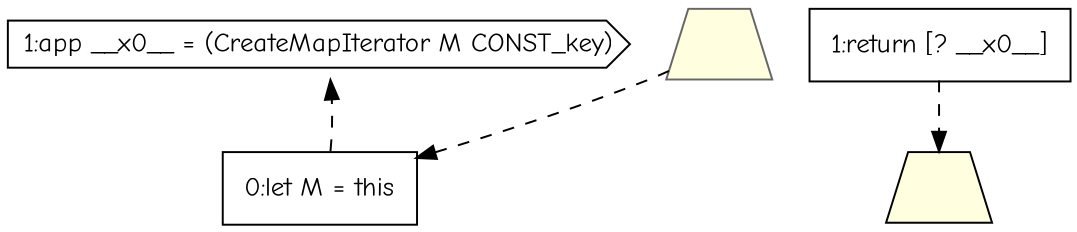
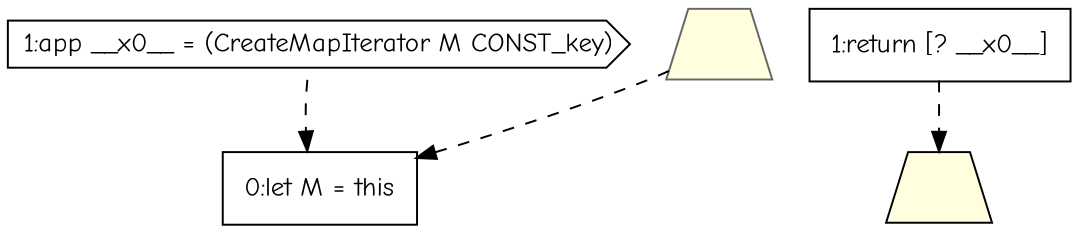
edge "0:let M = this" -> "1:app __x0__ = (CreateMapIterator M CONST_key)": reversed
